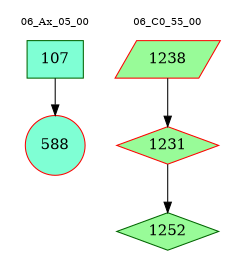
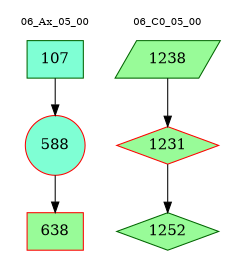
cluster "06_C0_55_00": label "06_C0_55_00" -> "06_C0_05_00"
node "1238": color red -> darkgreen
node "638": added
